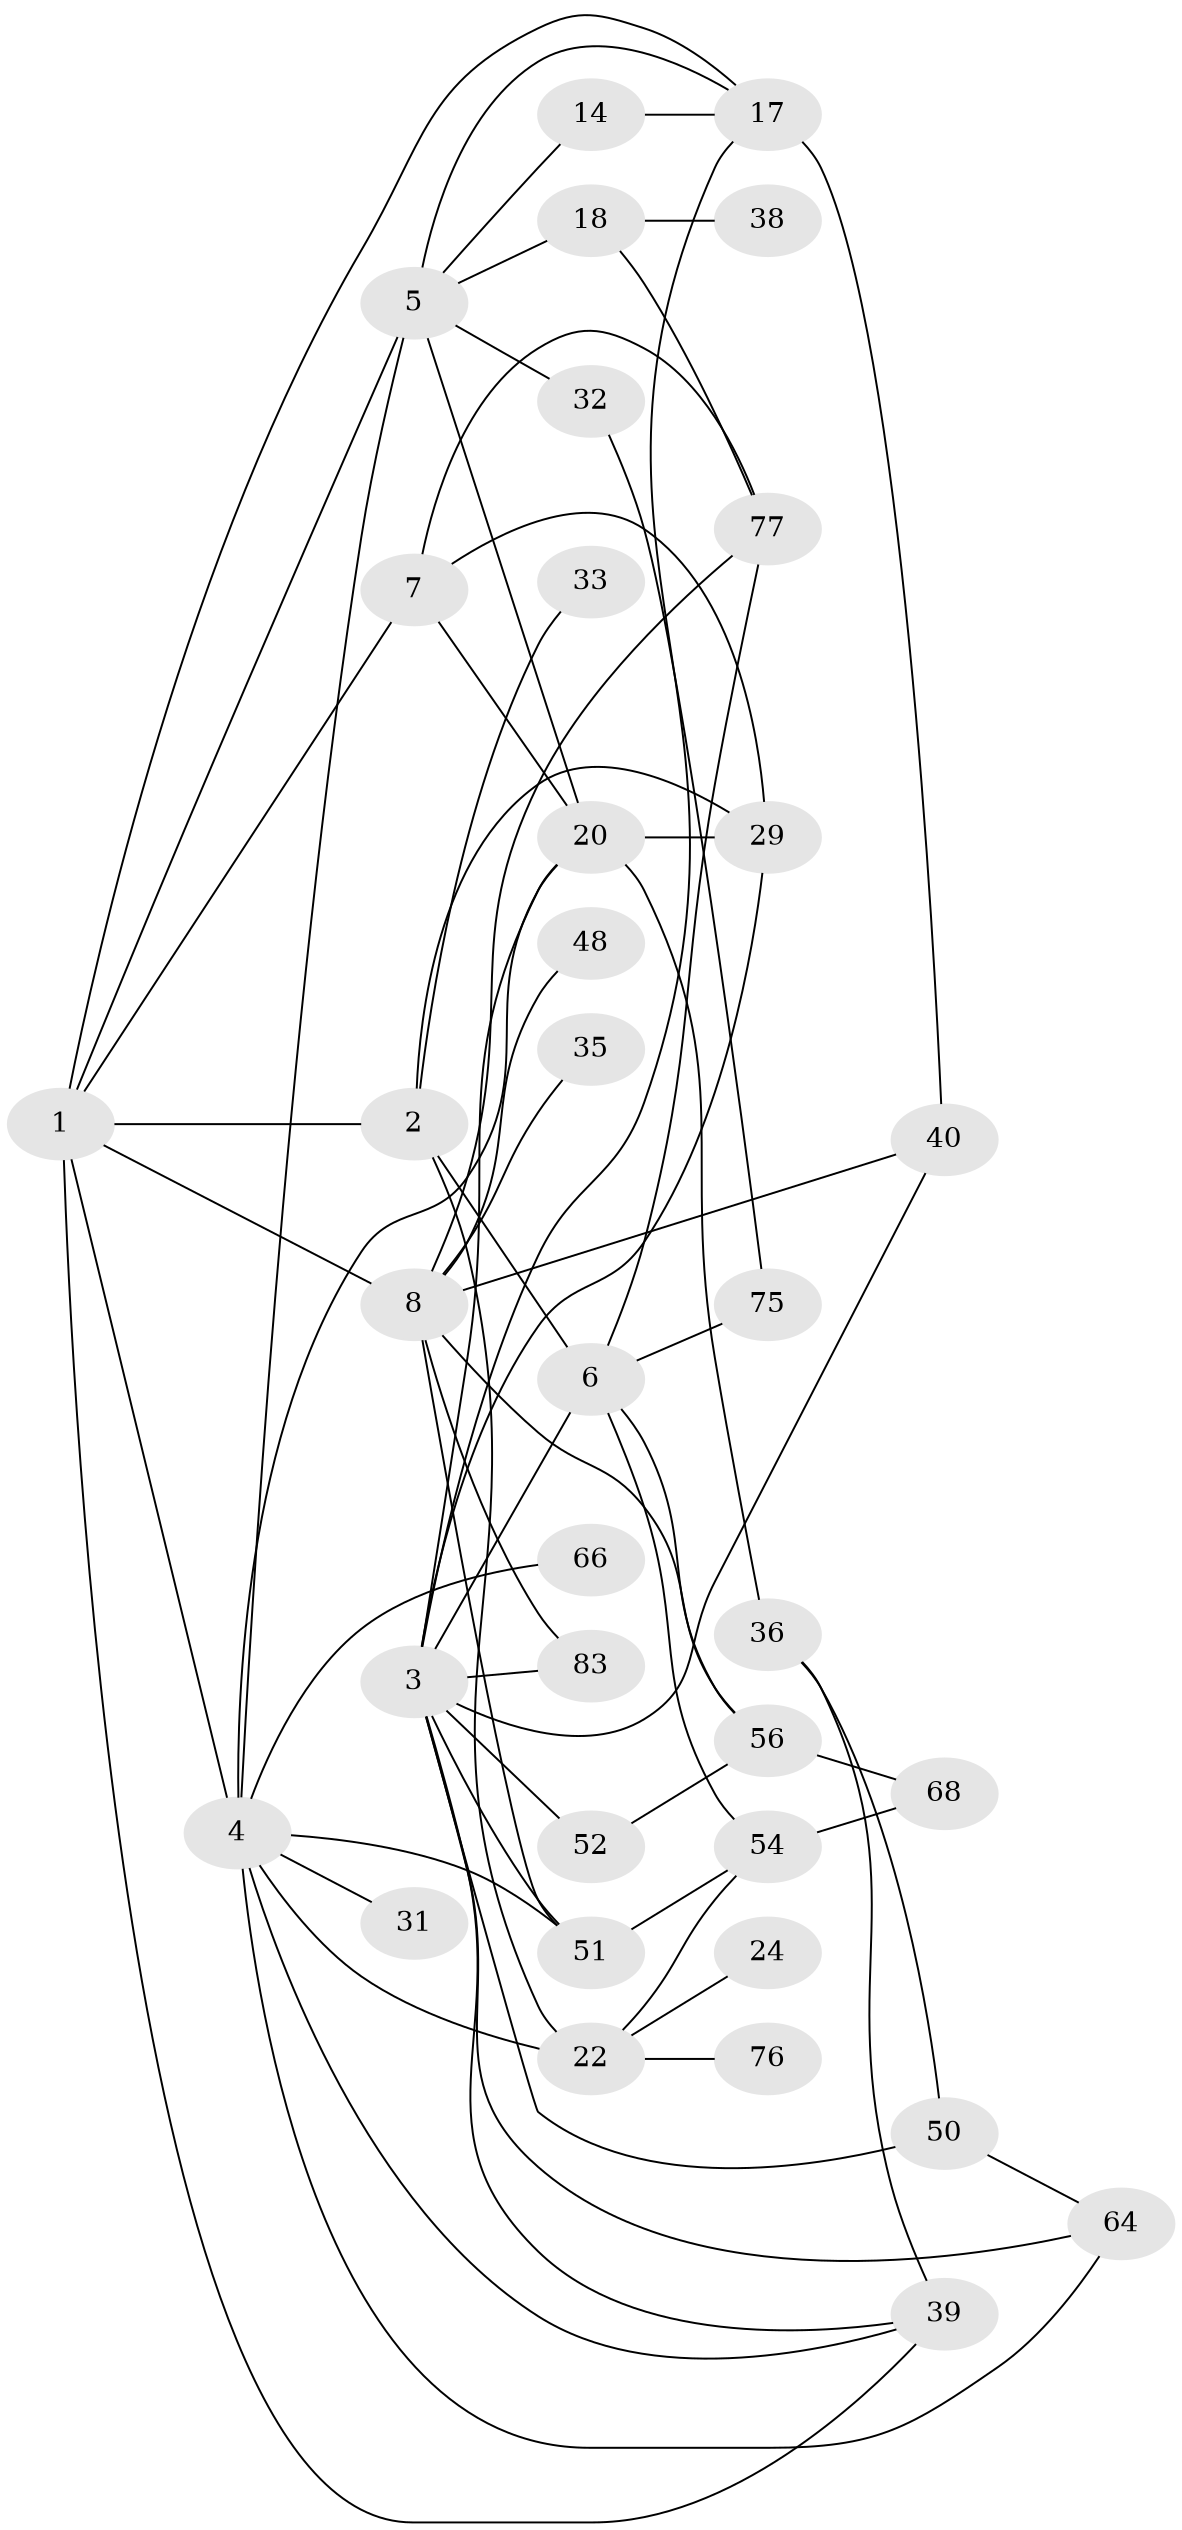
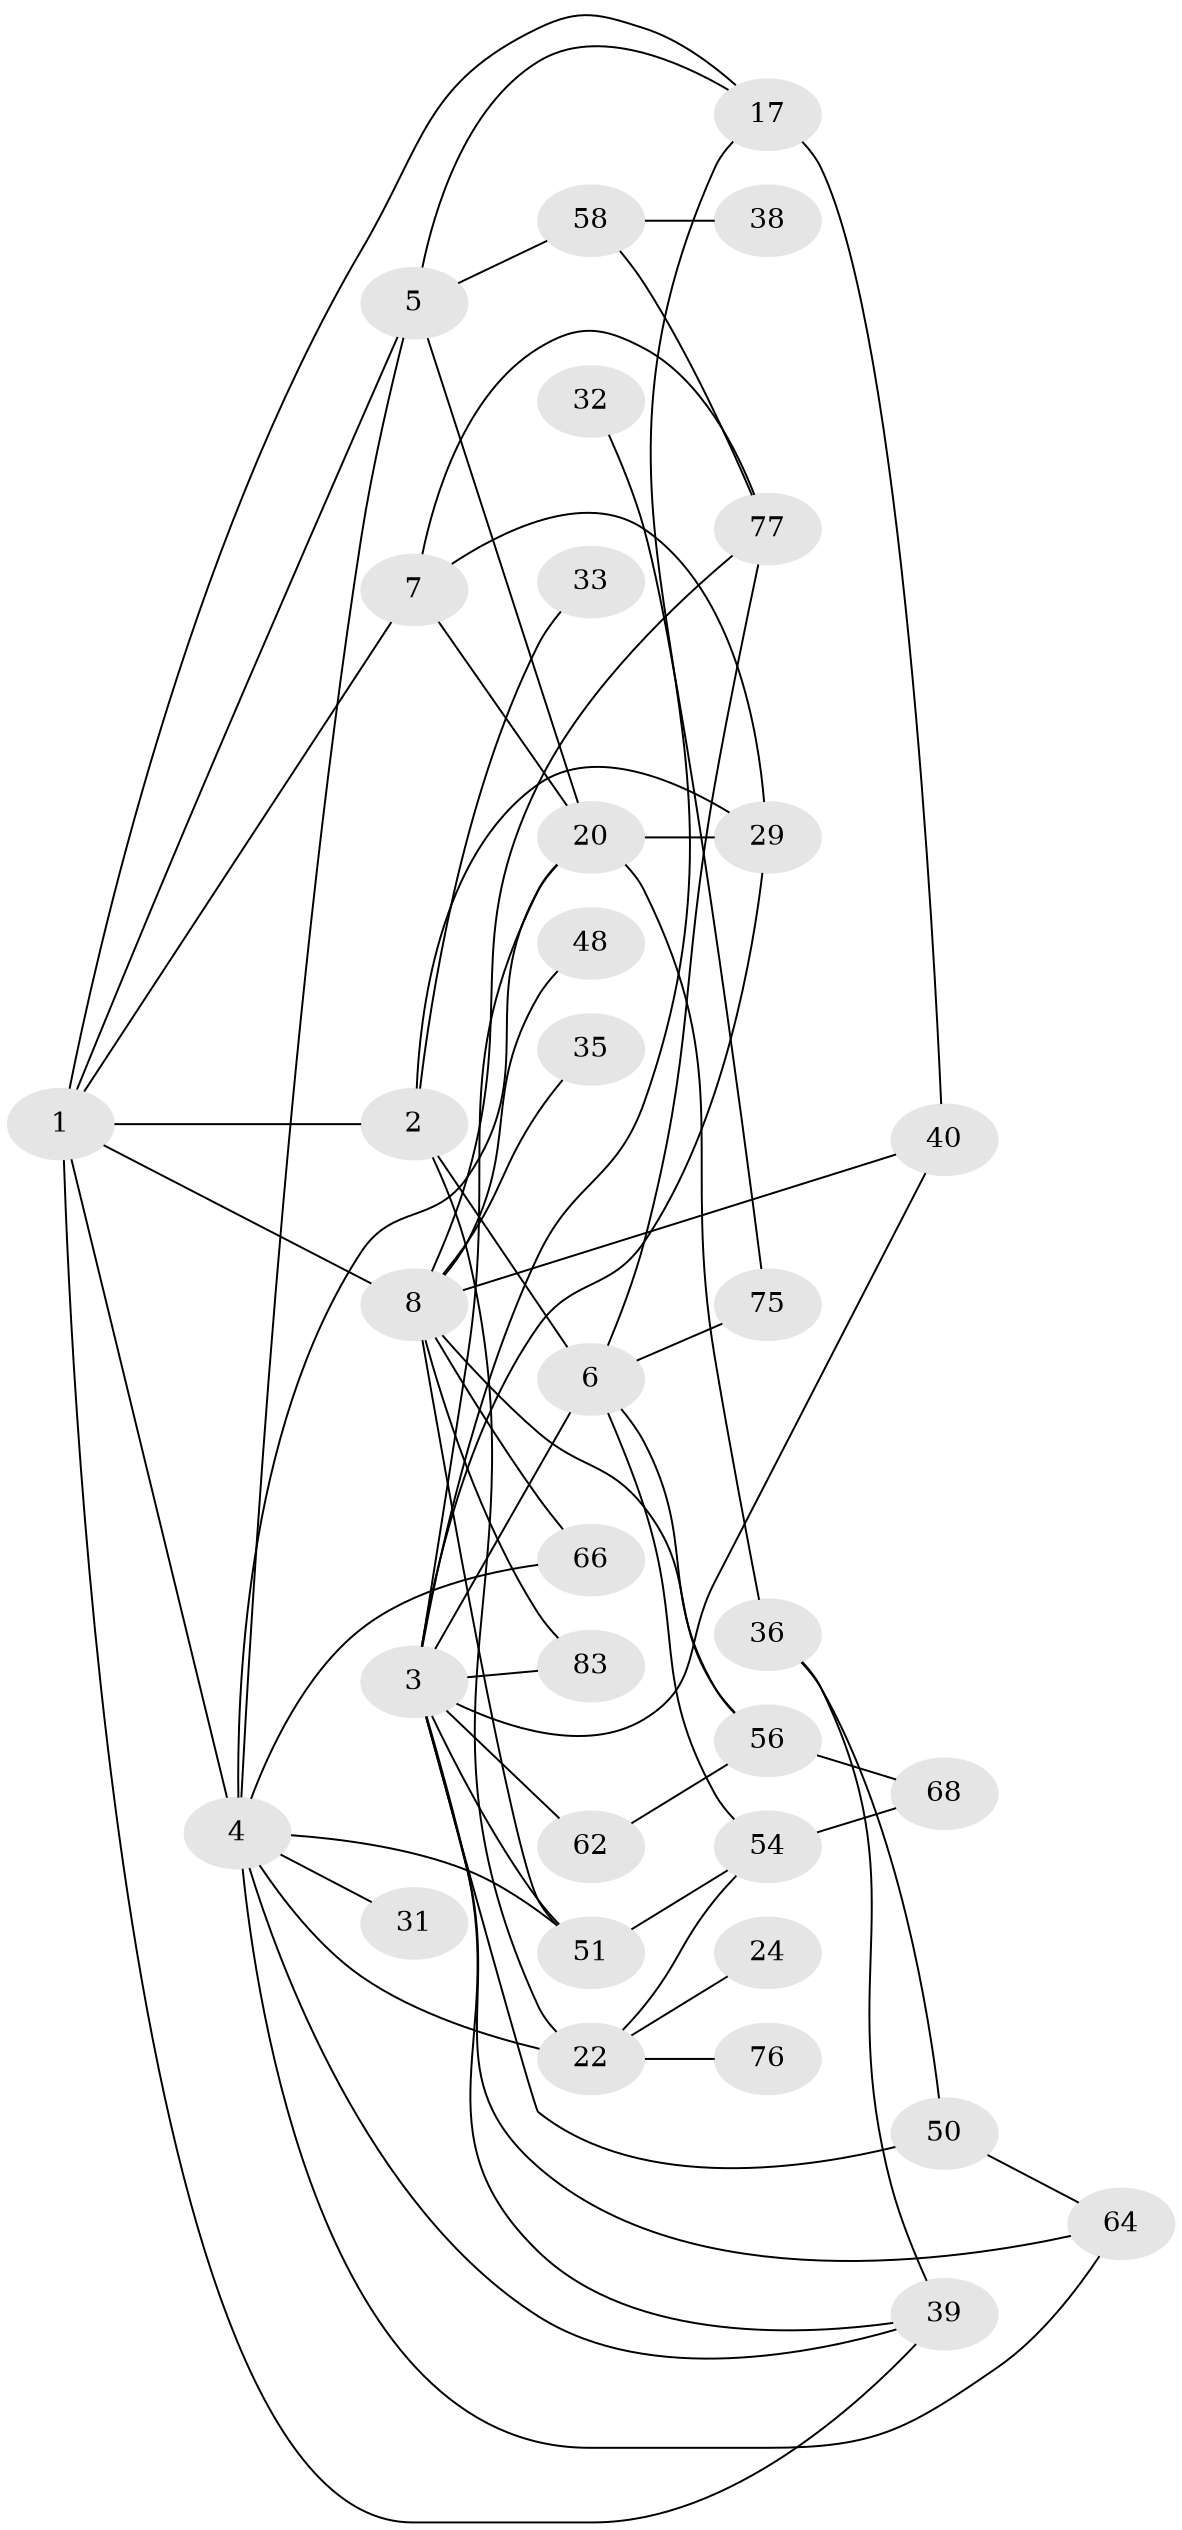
node "14": removed
node "18": label "18" -> "58"
edge "5" -- "32": removed
edge "8" -- "66": added
node "52": label "52" -> "62"
